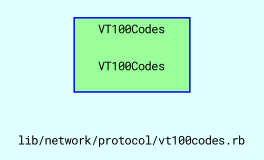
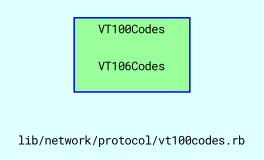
node "VT100Codes": label "VT100Codes" -> "VT106Codes"
